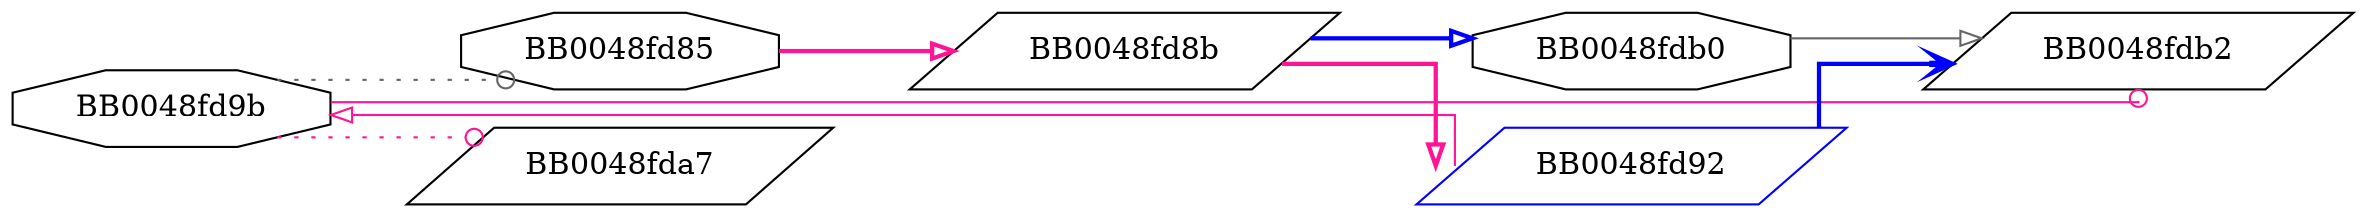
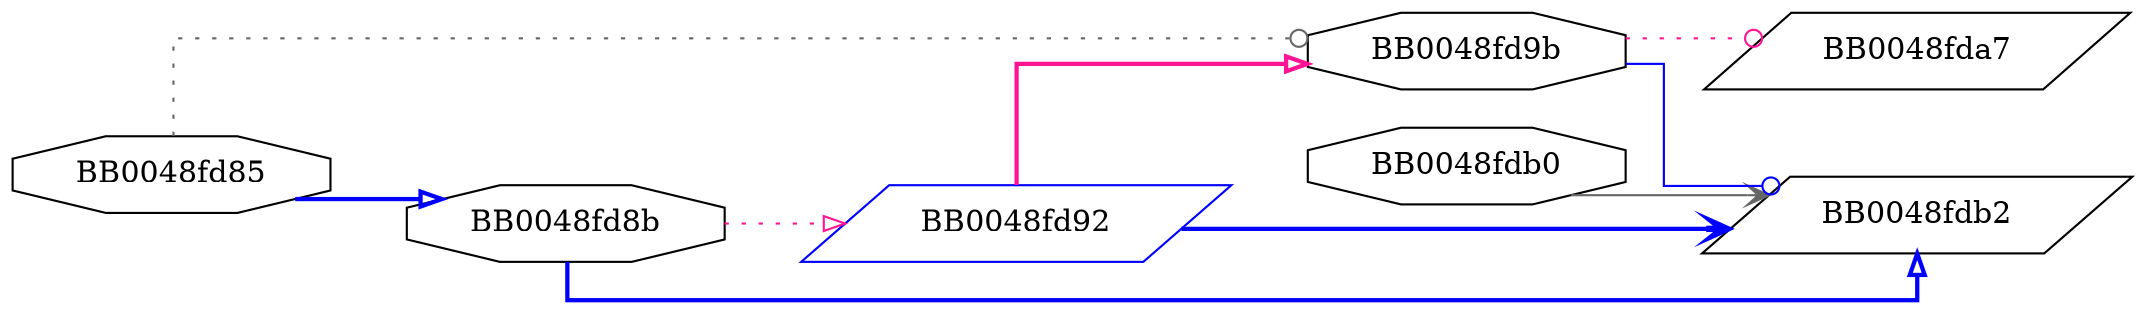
edge "BB0048fd8b" -> "BB0048fdb0": now "BB0048fd8b" -> "BB0048fdb2"
edge "BB0048fdb0" -> "BB0048fdb2": arrowhead onormal -> vee
edge "BB0048fd85" -> "BB0048fd8b": color deeppink -> blue
node "BB0048fd8b": shape parallelogram -> octagon
edge "BB0048fd8b" -> "BB0048fd92": style bold -> dotted
edge "BB0048fd9b" -> "BB0048fd85": reversed
edge "BB0048fd9b" -> "BB0048fdb2": color deeppink -> blue
edge "BB0048fd92" -> "BB0048fd9b": style solid -> bold
